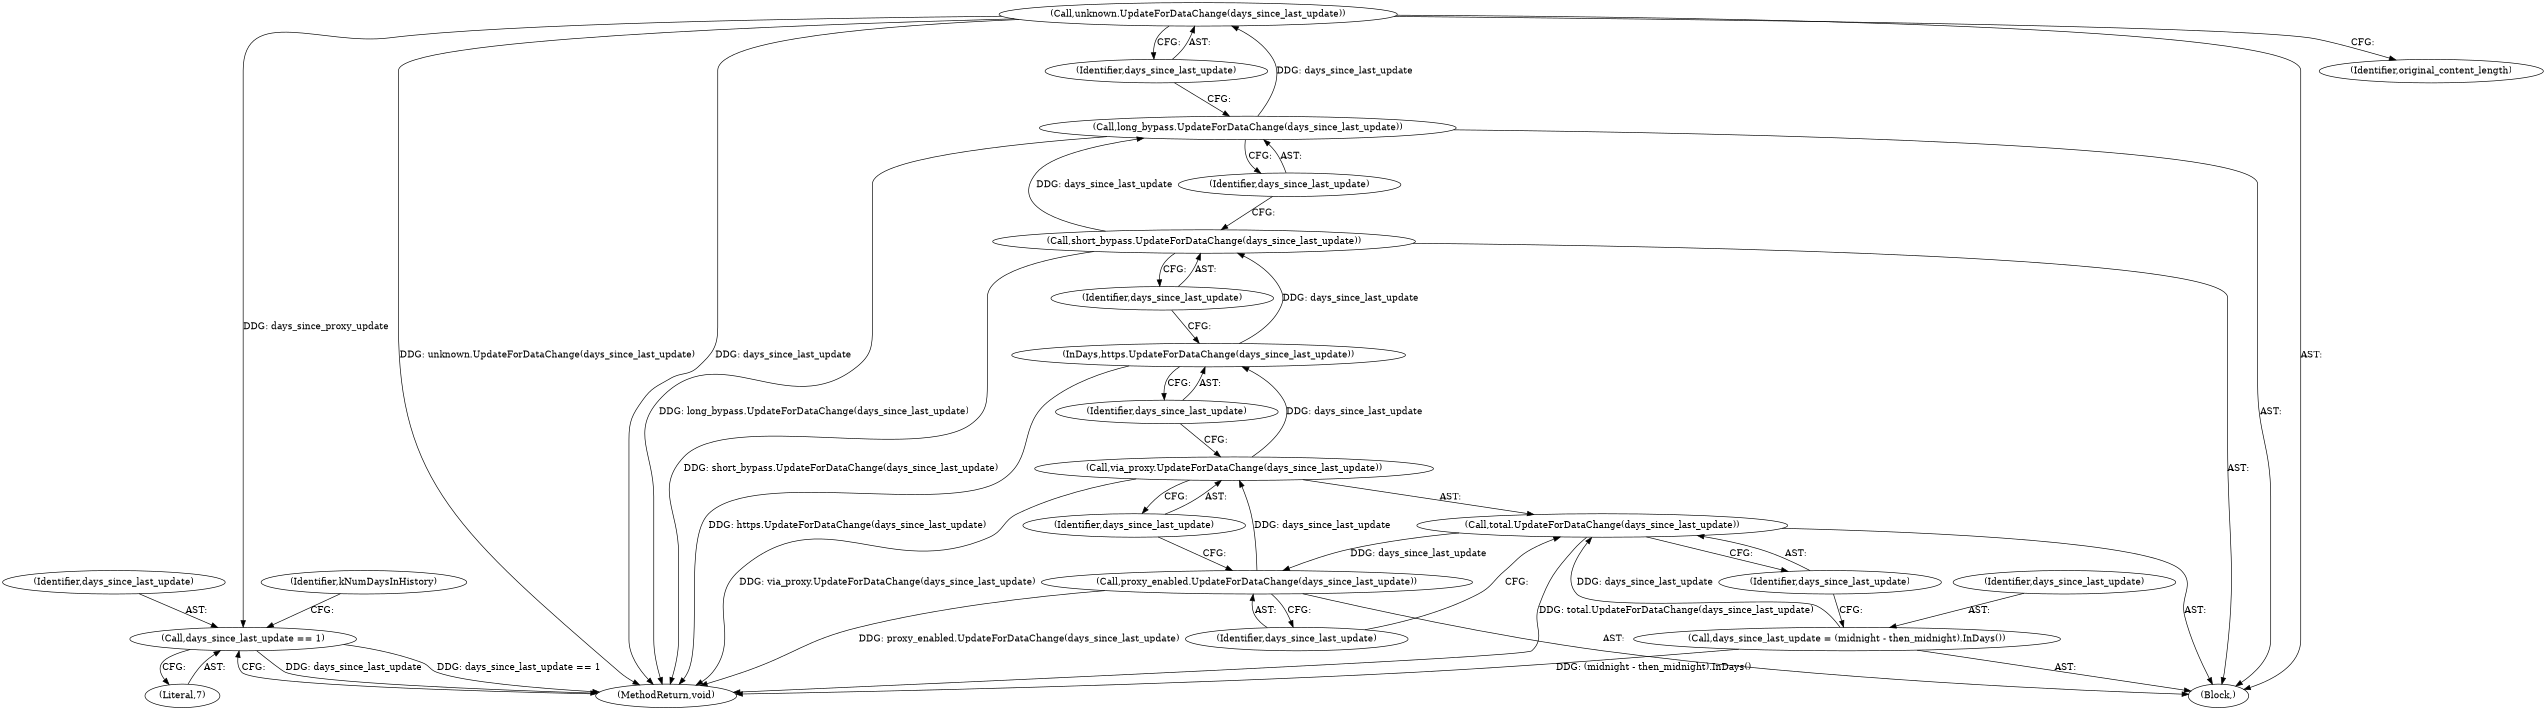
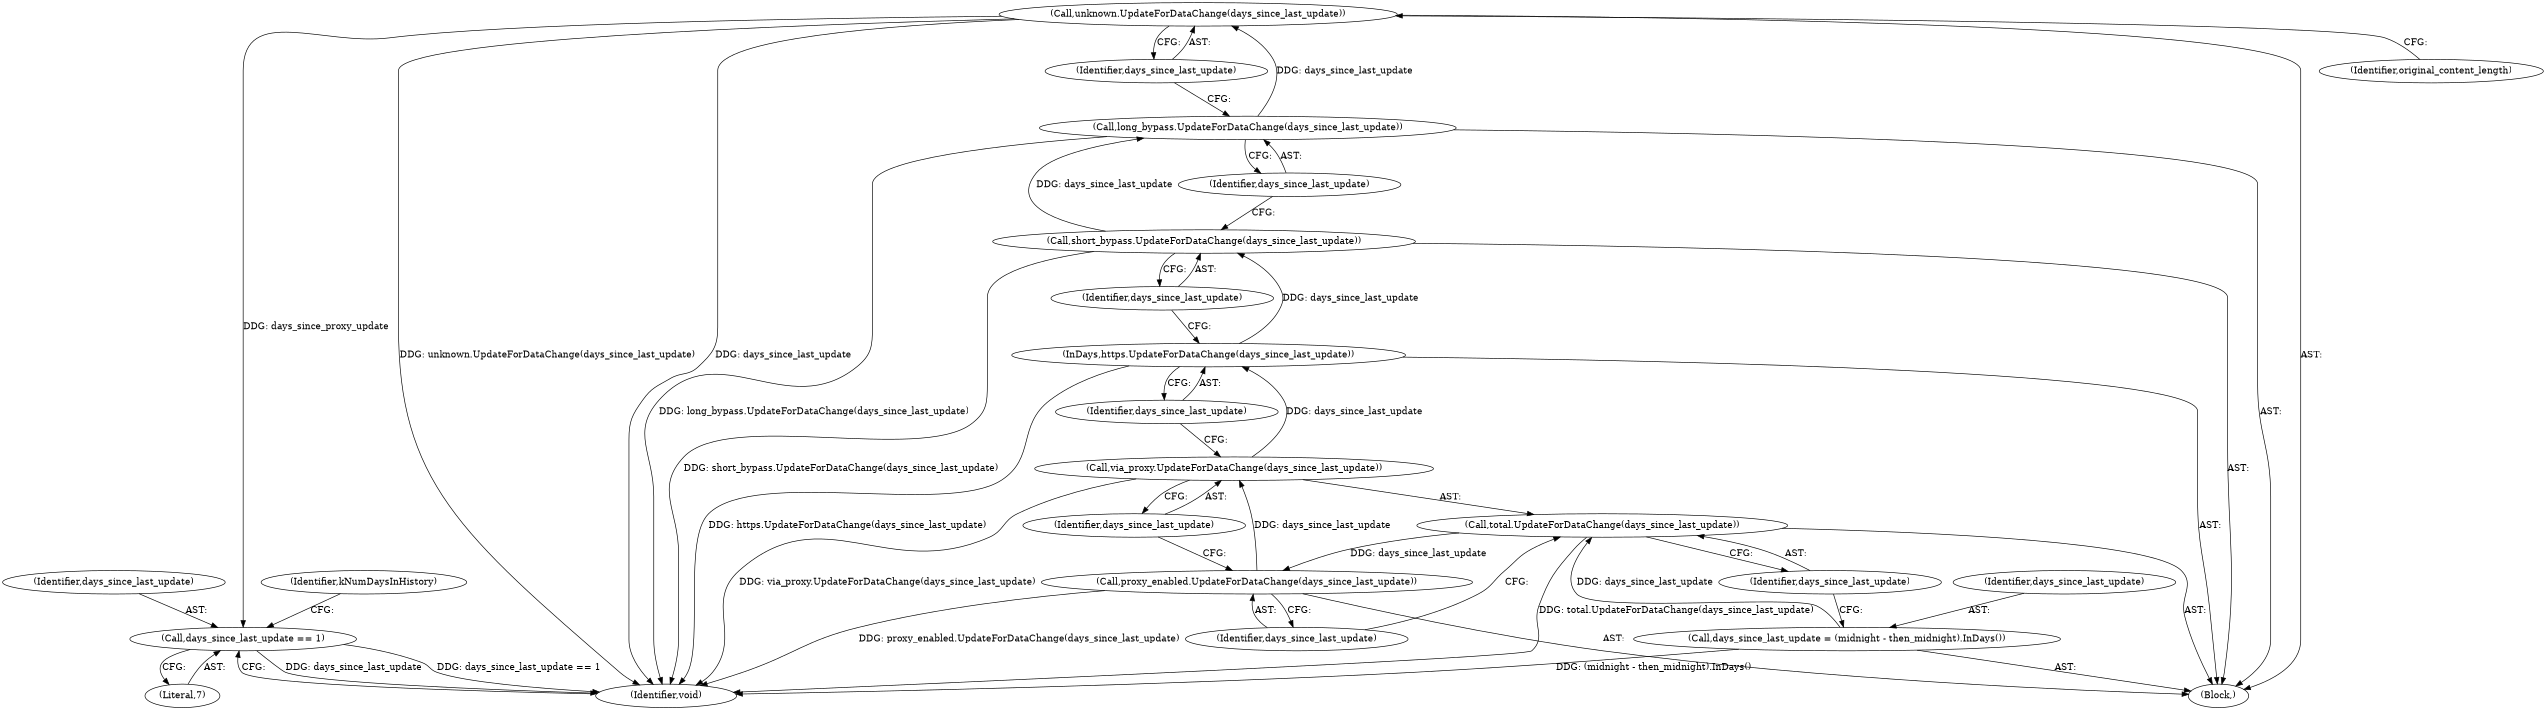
edge "(Call,unknown.UpdateForDataChange(days_since_last_update))" -> "(Identifier,original_content_length)": reversed
edge "(InDays,https.UpdateForDataChange(days_since_last_update))" -> "(Block,)": added, label "AST:"
node "(MethodReturn,void)": label "(MethodReturn,void)" -> "(Identifier,void)"
